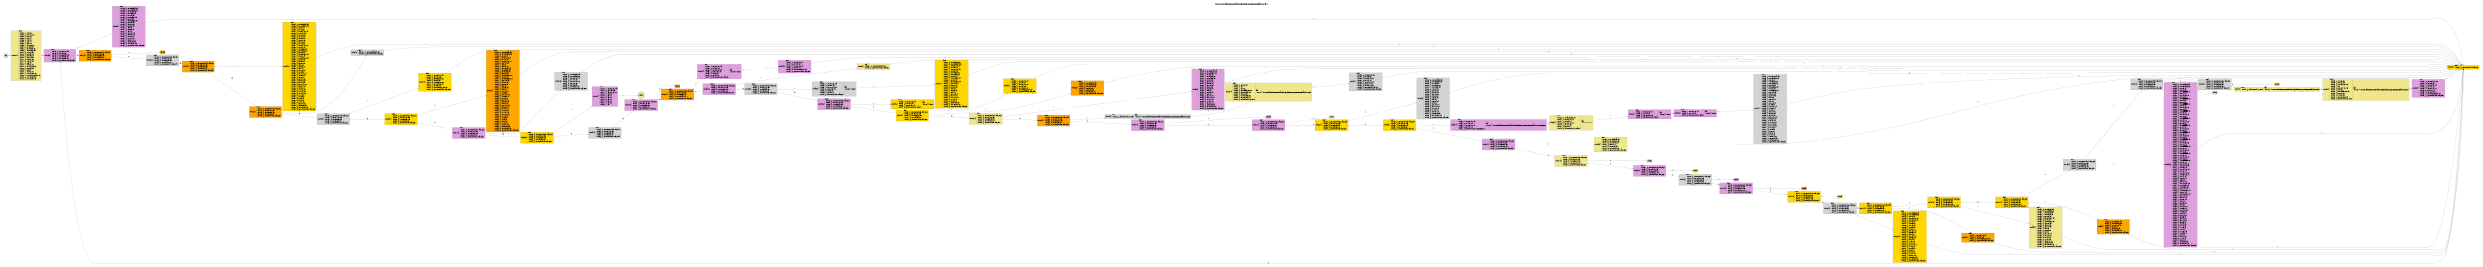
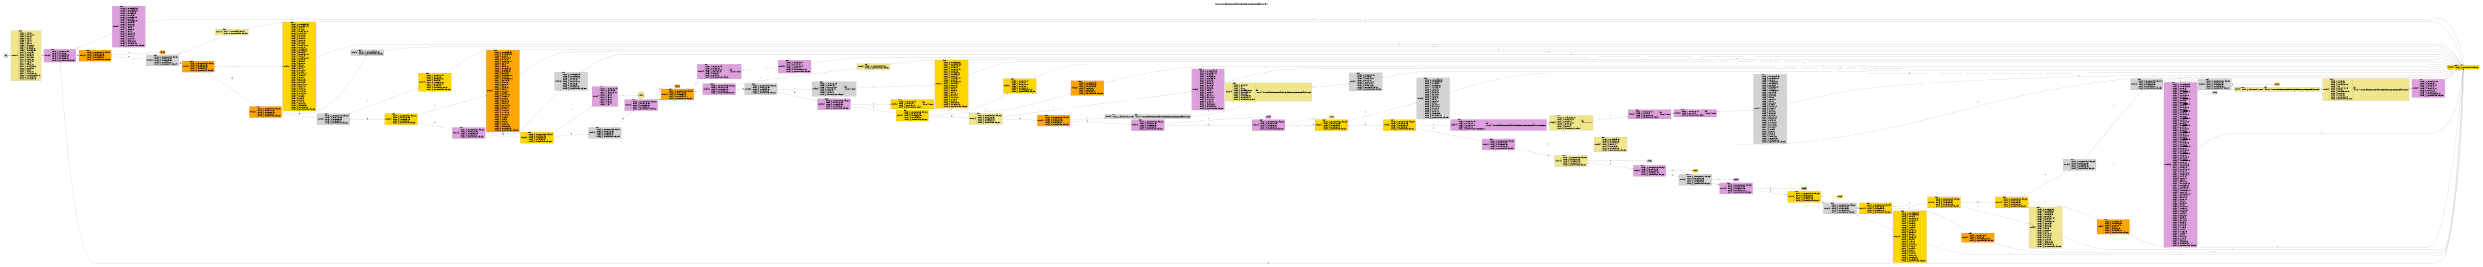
node "0x401b74 [15]": added
